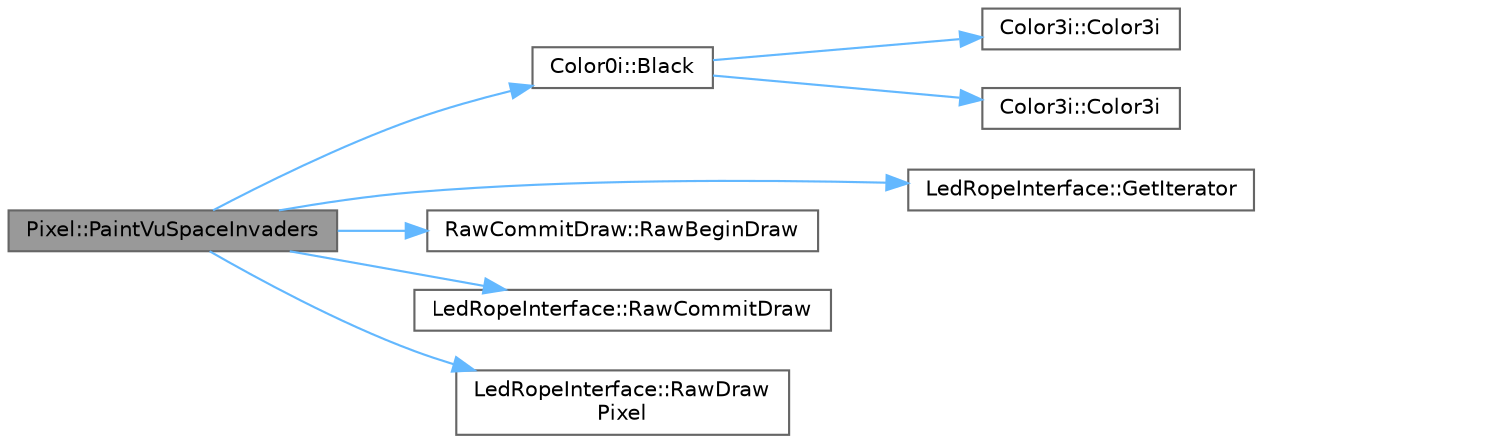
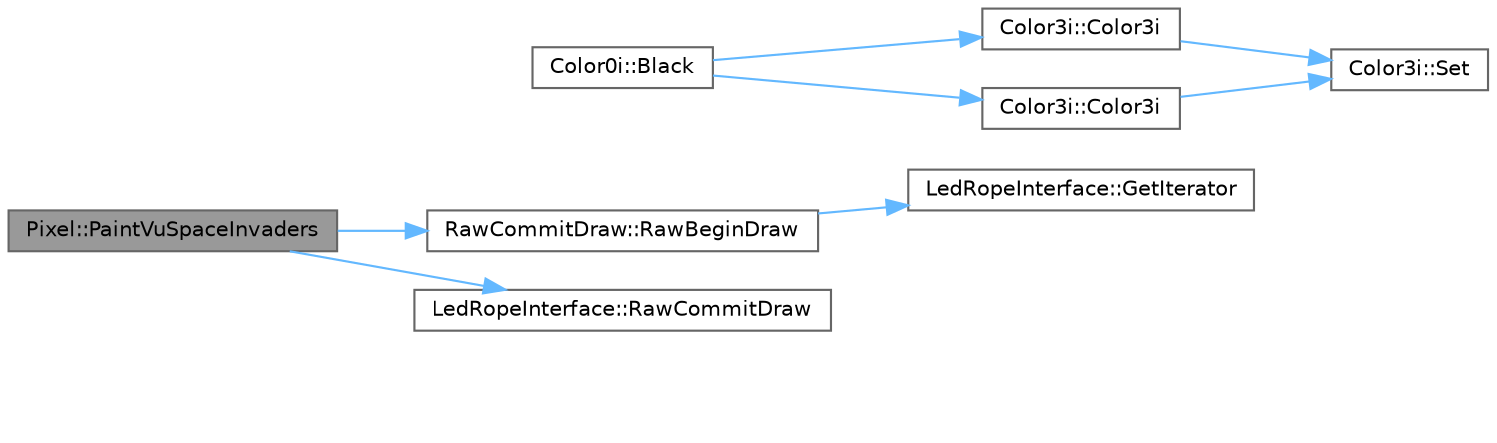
node "Color3i::Set": added
edge "Pixel::PaintVuSpaceInvaders" -> "Color0i::Black": removed
edge "Pixel::PaintVuSpaceInvaders" -> "LedRopeInterface::GetIterator": now "RawCommitDraw::RawBeginDraw" -> "LedRopeInterface::GetIterator"
node "LedRopeInterface::RawDraw Pixel": removed
